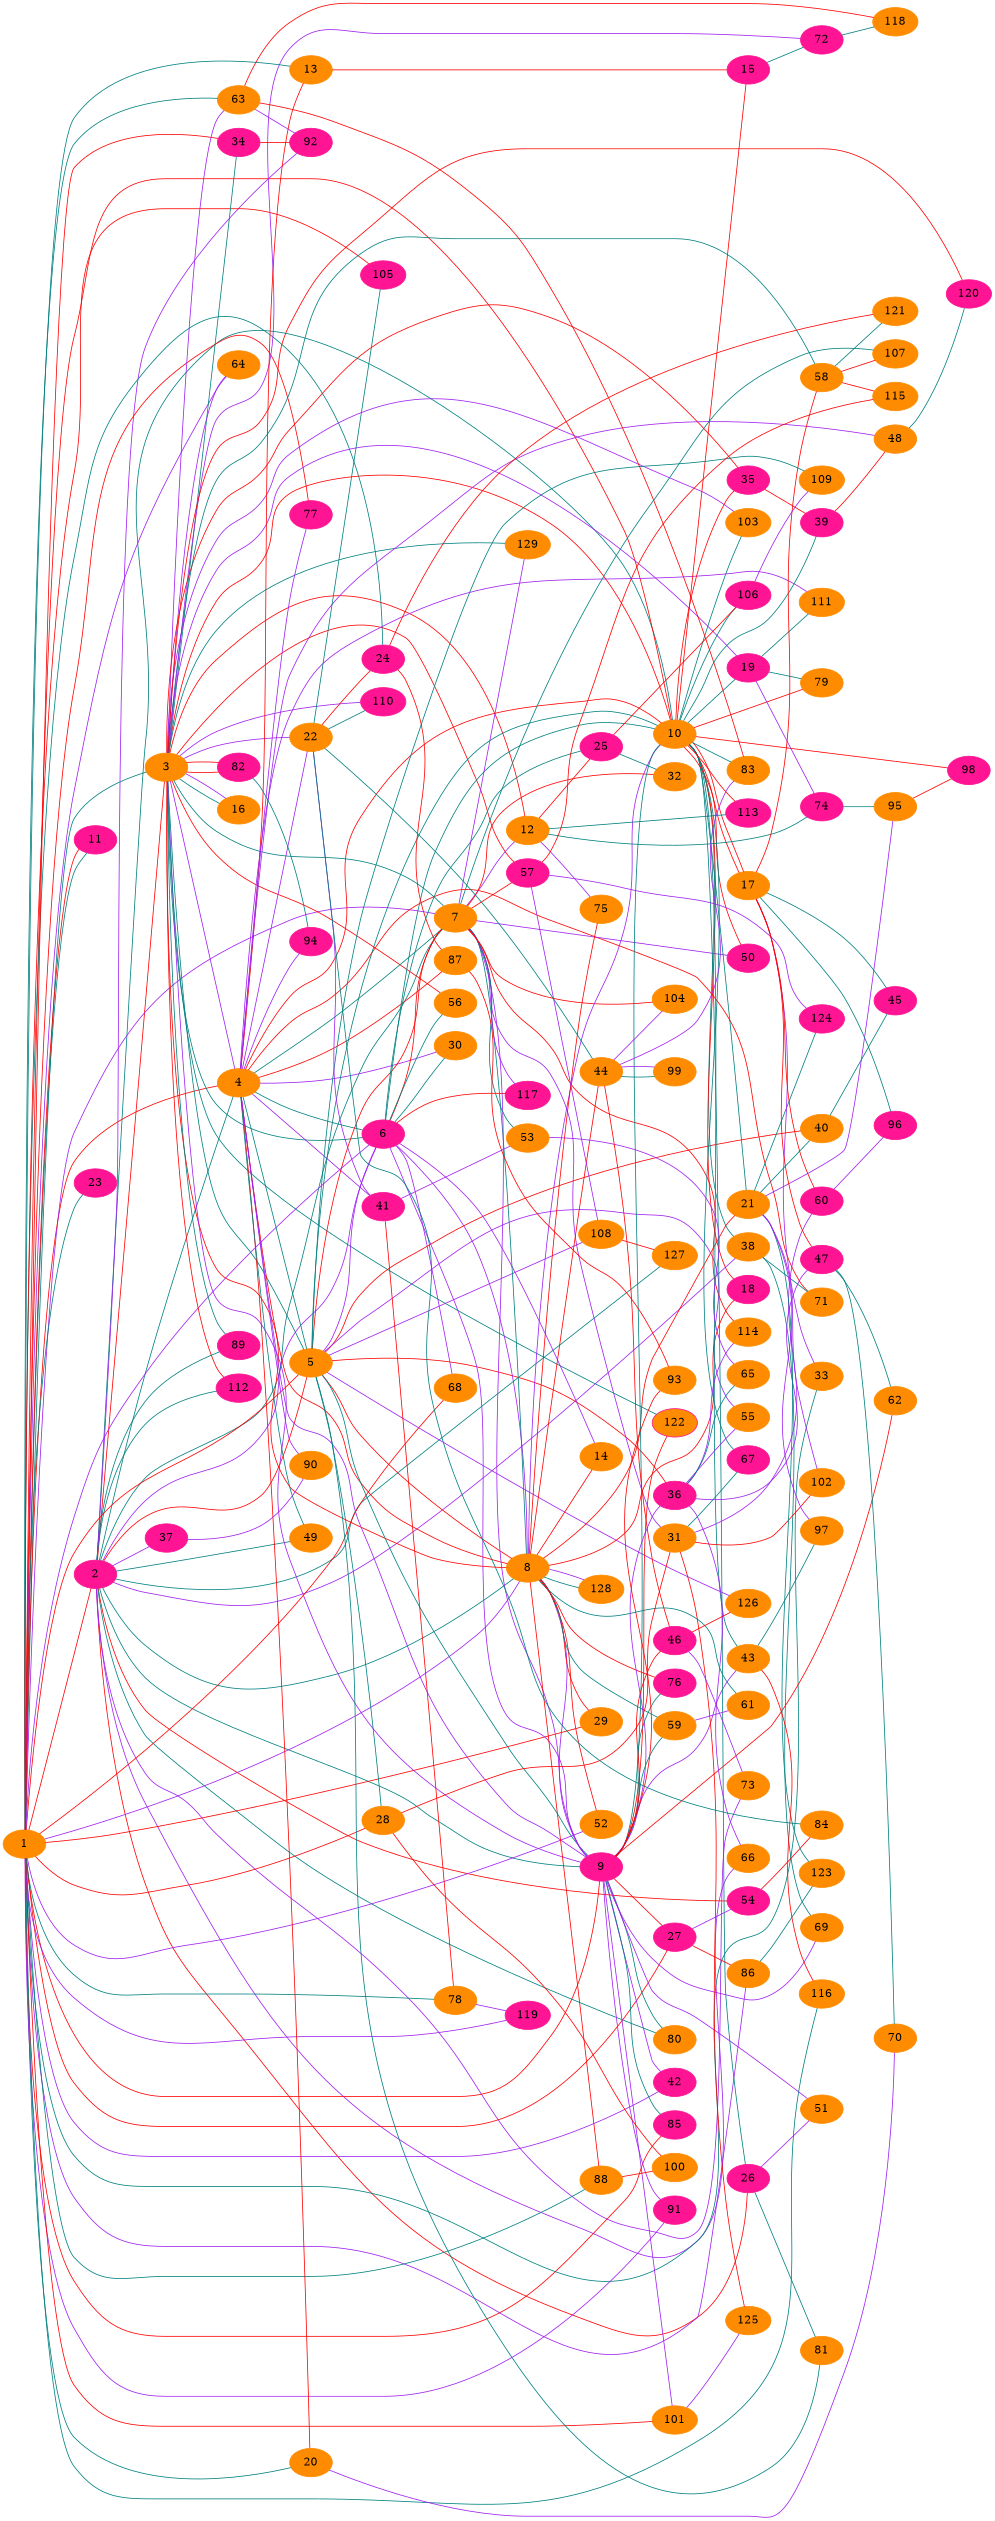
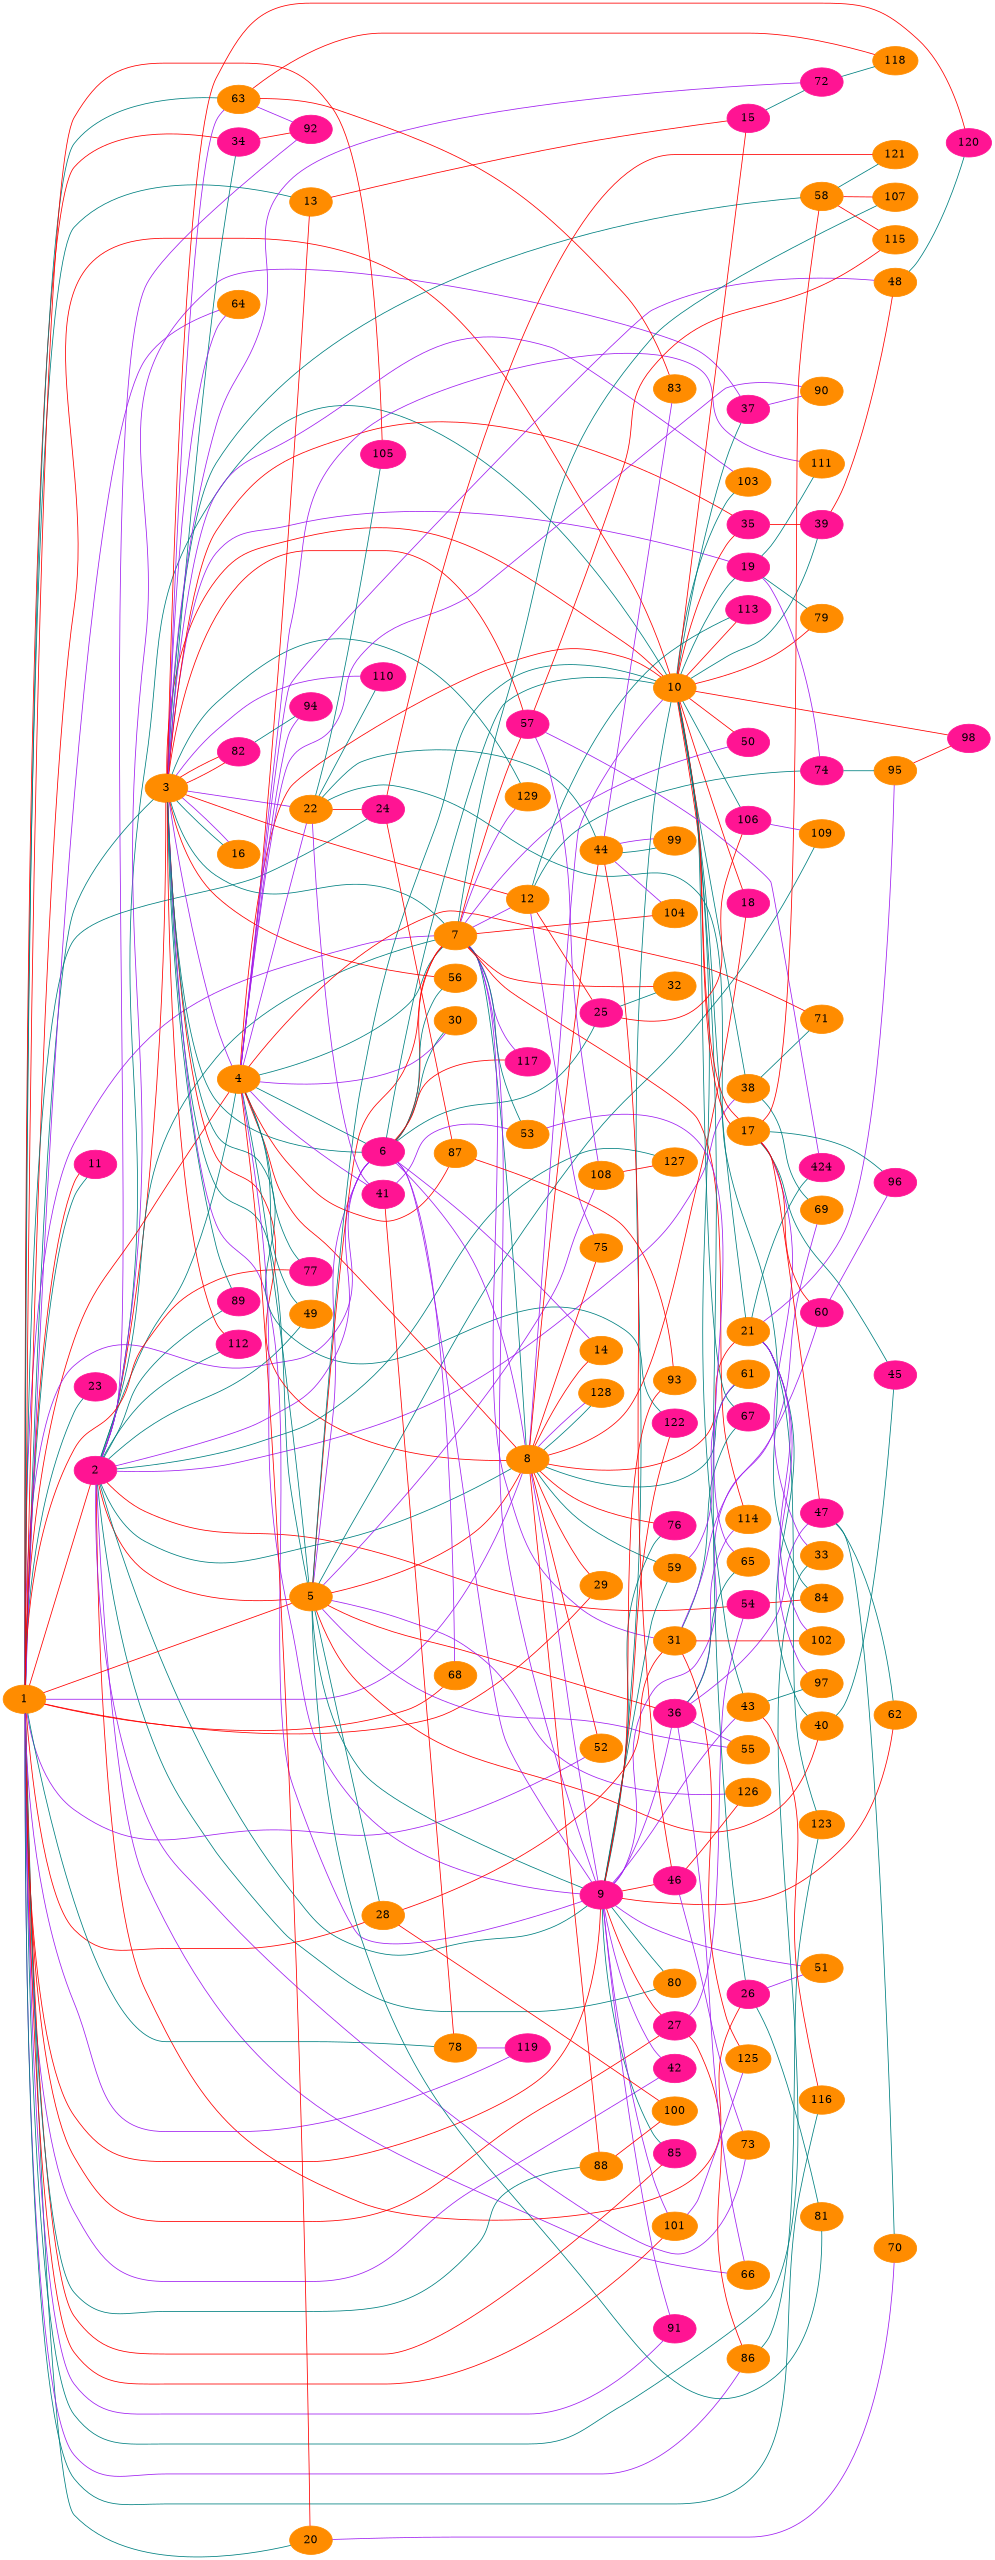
edge "77" -- "4": color purple -> teal
edge "10" -- "83": now "10" -- "37"
node "124": label "124" -> "424"
node "122": fillcolor darkorange -> deeppink
